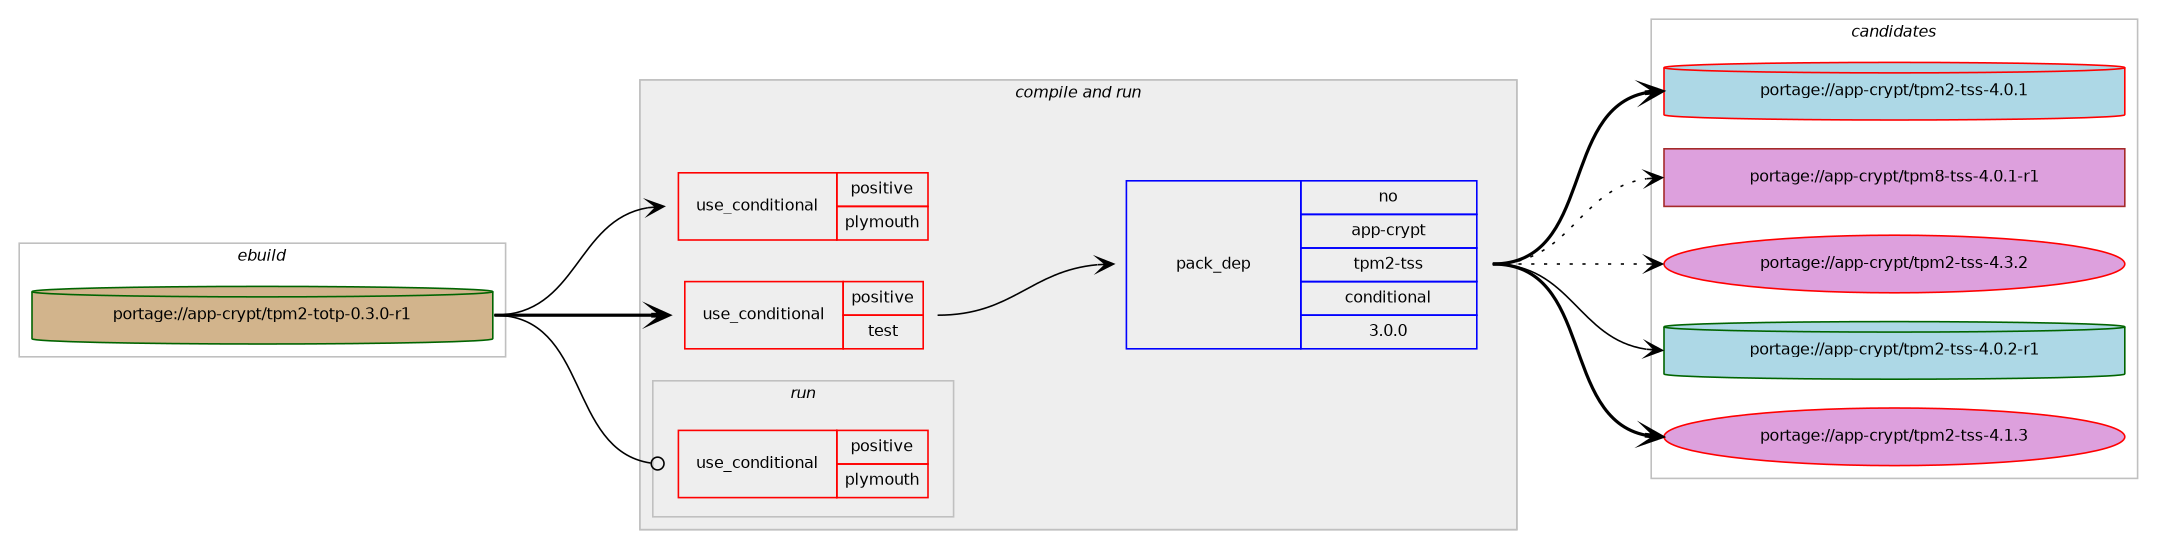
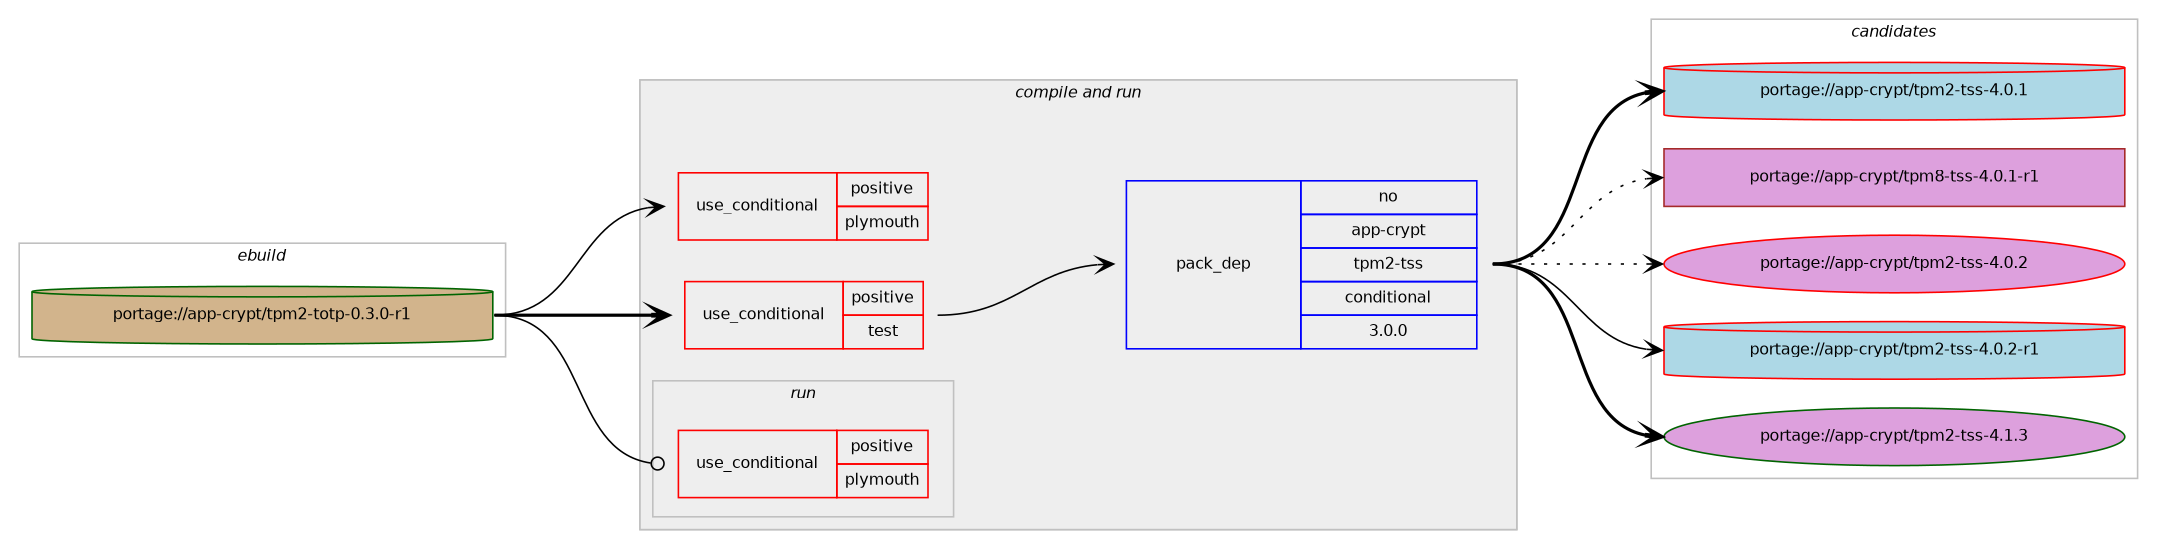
node "portage://app-crypt/tpm2-tss-4.3.2": label "portage://app-crypt/tpm2-tss-4.3.2" -> "portage://app-crypt/tpm2-tss-4.0.2"
node "portage://app-crypt/tpm2-tss-4.0.2-r1": color darkgreen -> red
node "portage://app-crypt/tpm2-tss-4.1.3": color red -> darkgreen
